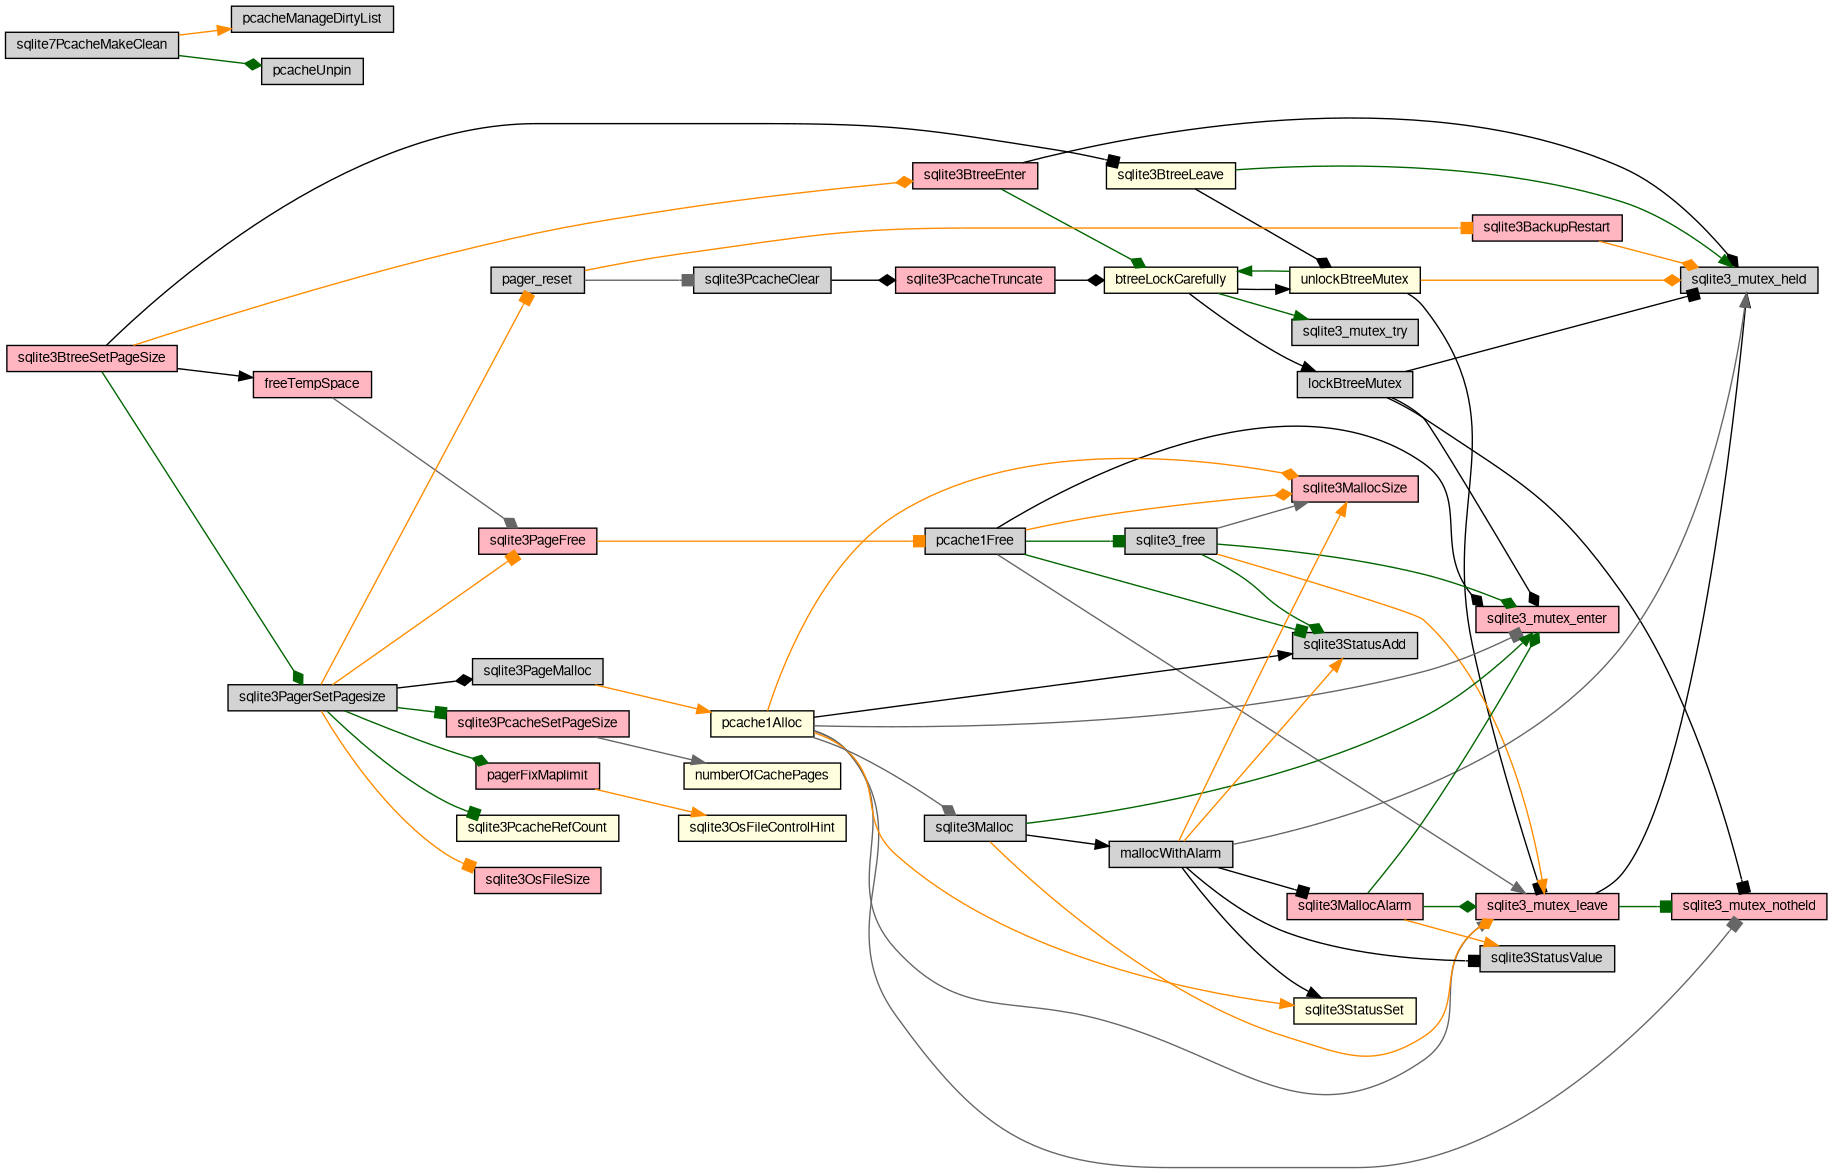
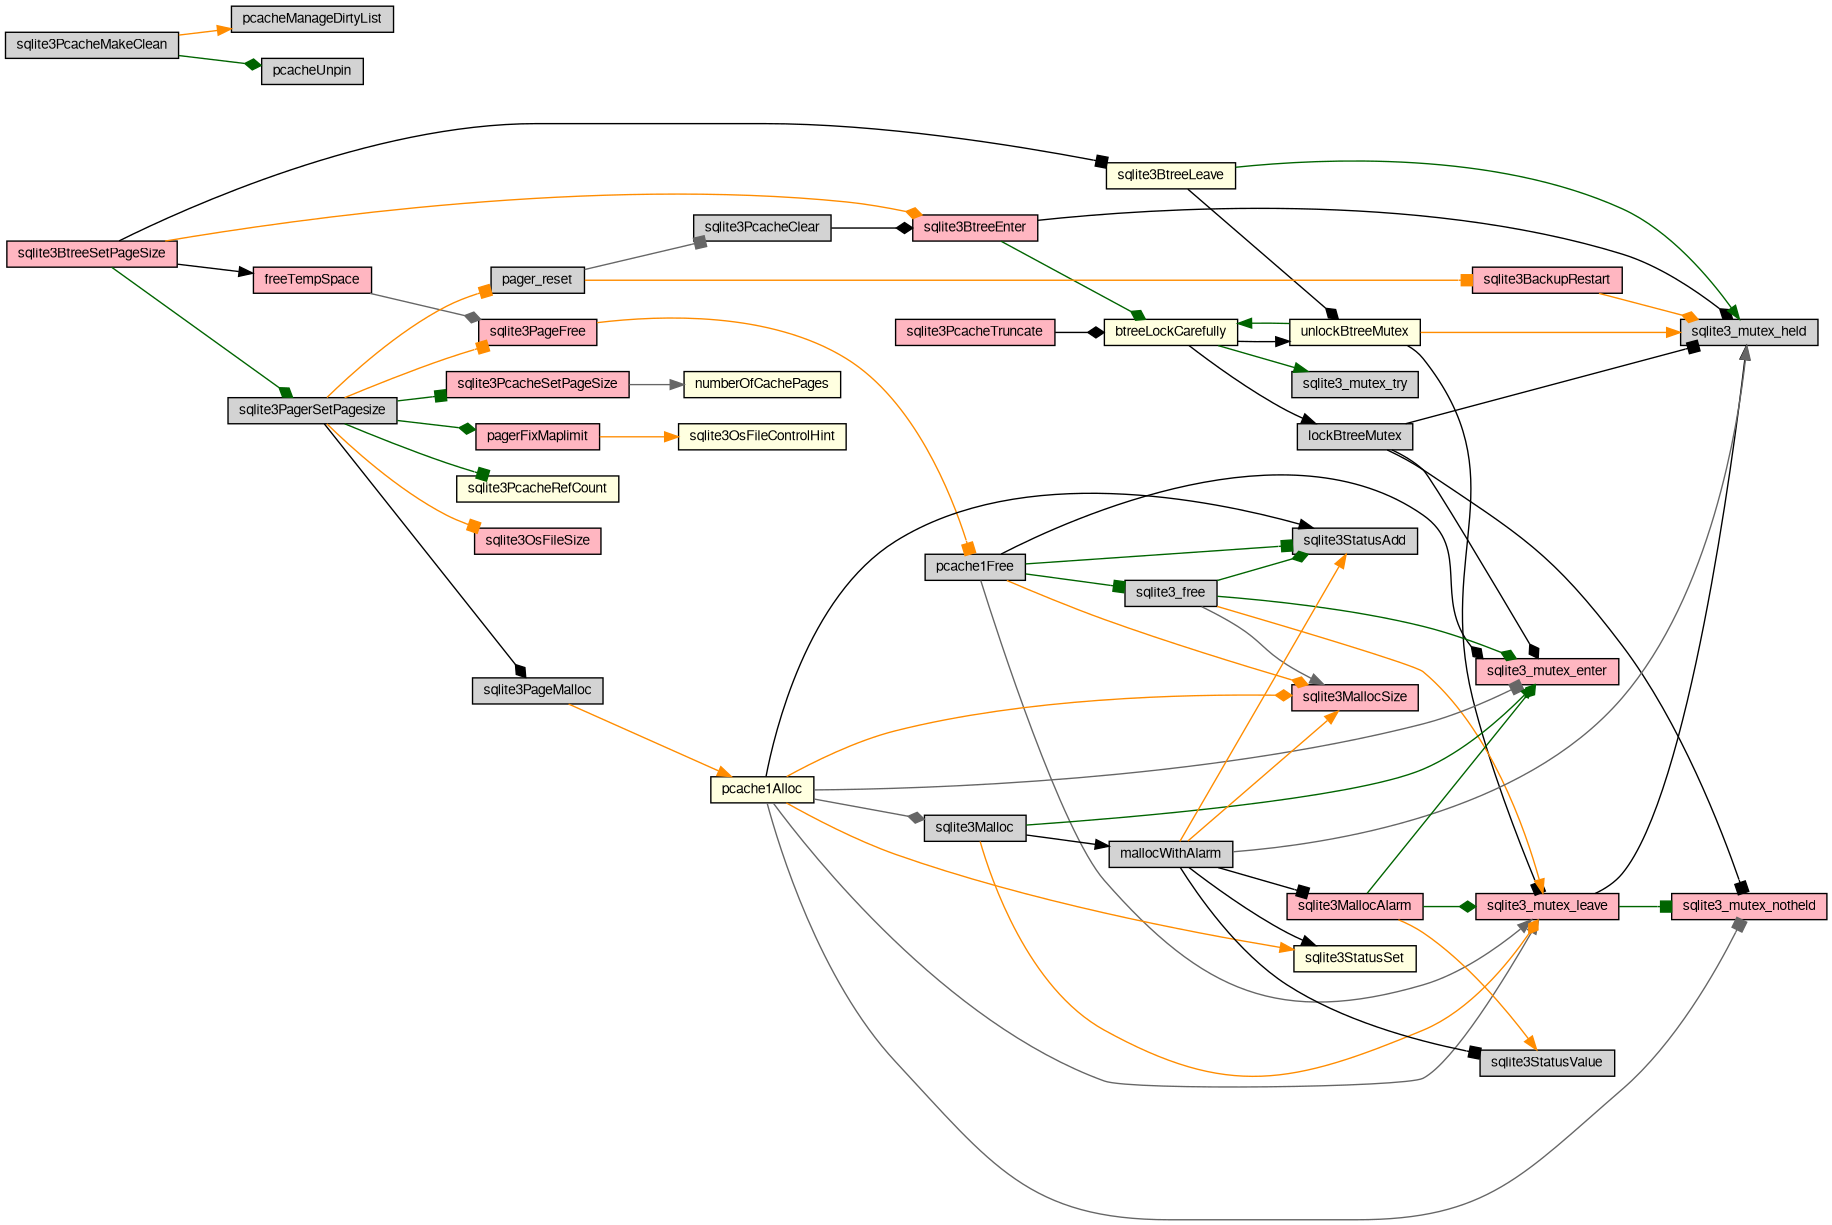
node "sqlite7PcacheMakeClean": label "sqlite7PcacheMakeClean" -> "sqlite3PcacheMakeClean"
edge "sqlite3PcacheClear" -> "sqlite3PcacheTruncate": now "sqlite3PcacheClear" -> "sqlite3BtreeEnter"
edge "unlockBtreeMutex" -> "sqlite3_mutex_held": arrowhead diamond -> normal
